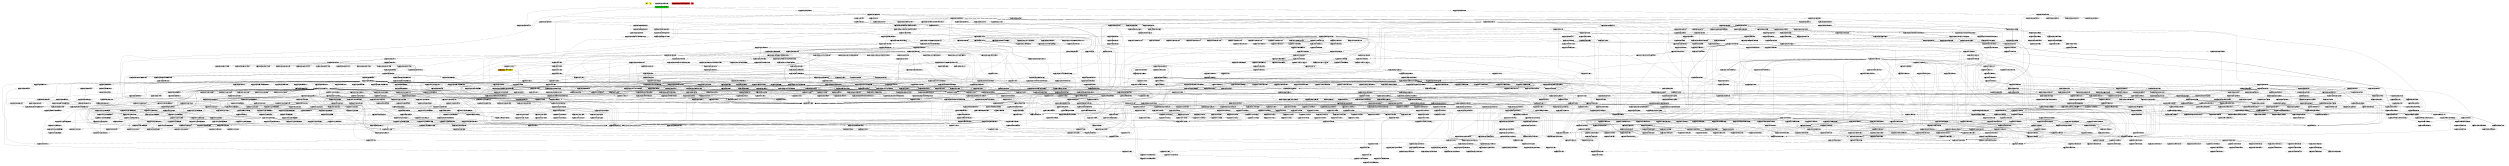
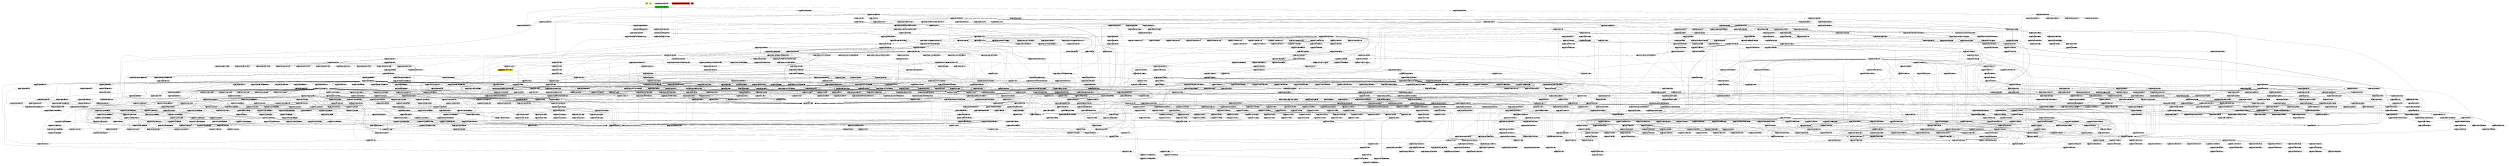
node "com.google.javascript.rhino.head.jdk13.VMBridge_jdk13#84": removed
node "com.google.javascript.rhino.Node$StringNode#204": removed
